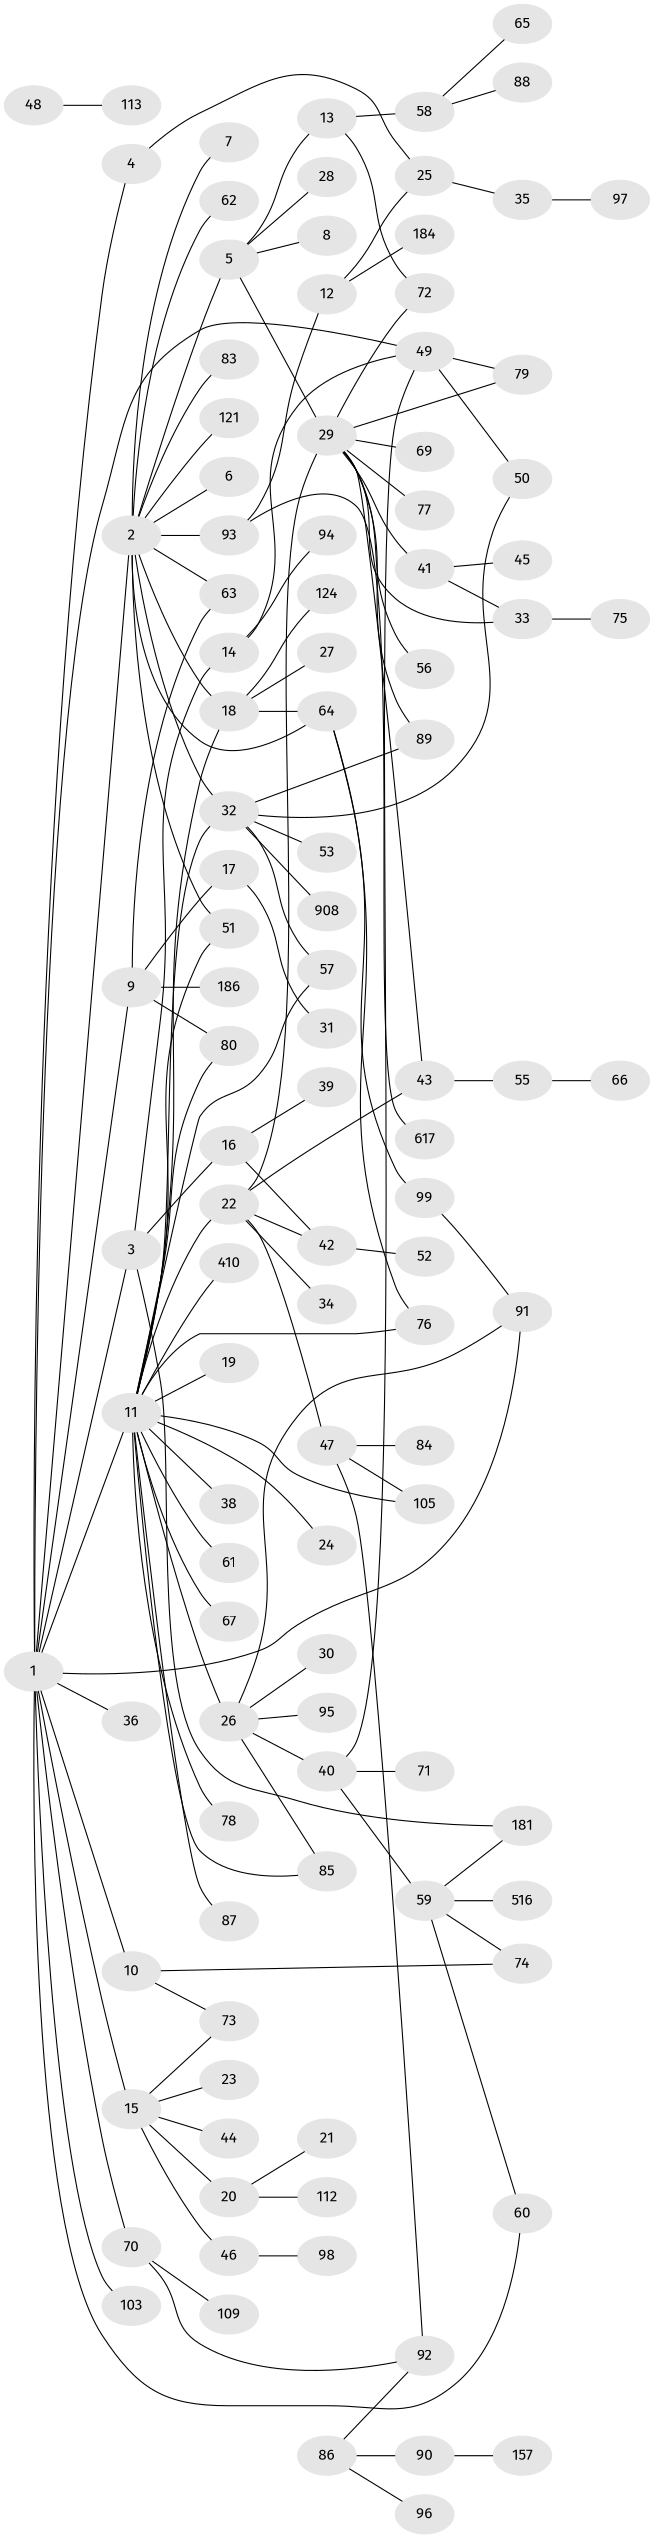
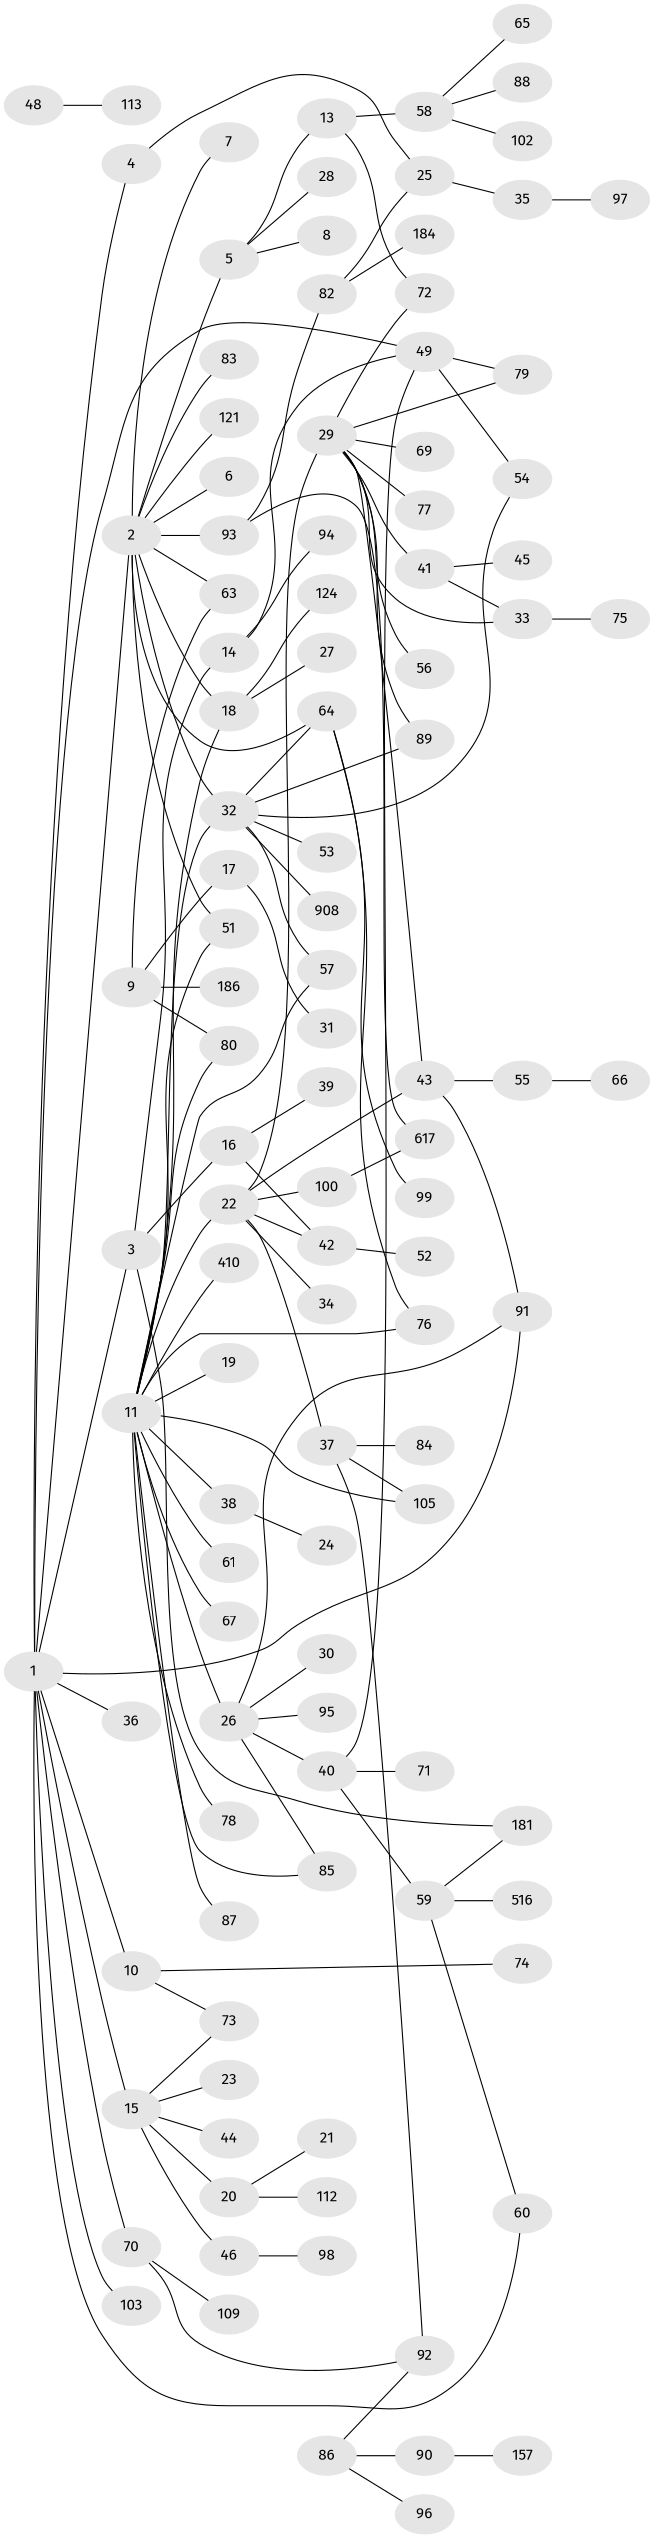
node "102": added
node "62": removed
node "12": label "12" -> "82"
edge "5" -- "29": removed
node "50": label "50" -> "54"
edge "18" -- "64": now "32" -- "64"
node "100": added
edge "99" -- "91": now "43" -- "91"
edge "9" -- "1": removed
node "47": label "47" -> "37"
edge "11" -- "24": now "38" -- "24"
edge "11" -- "1": removed
edge "59" -- "74": removed
